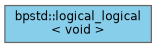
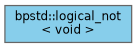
node "bpstd::logical_logical < void >": label "bpstd::logical_logical < void >" -> "bpstd::logical_not < void >"
